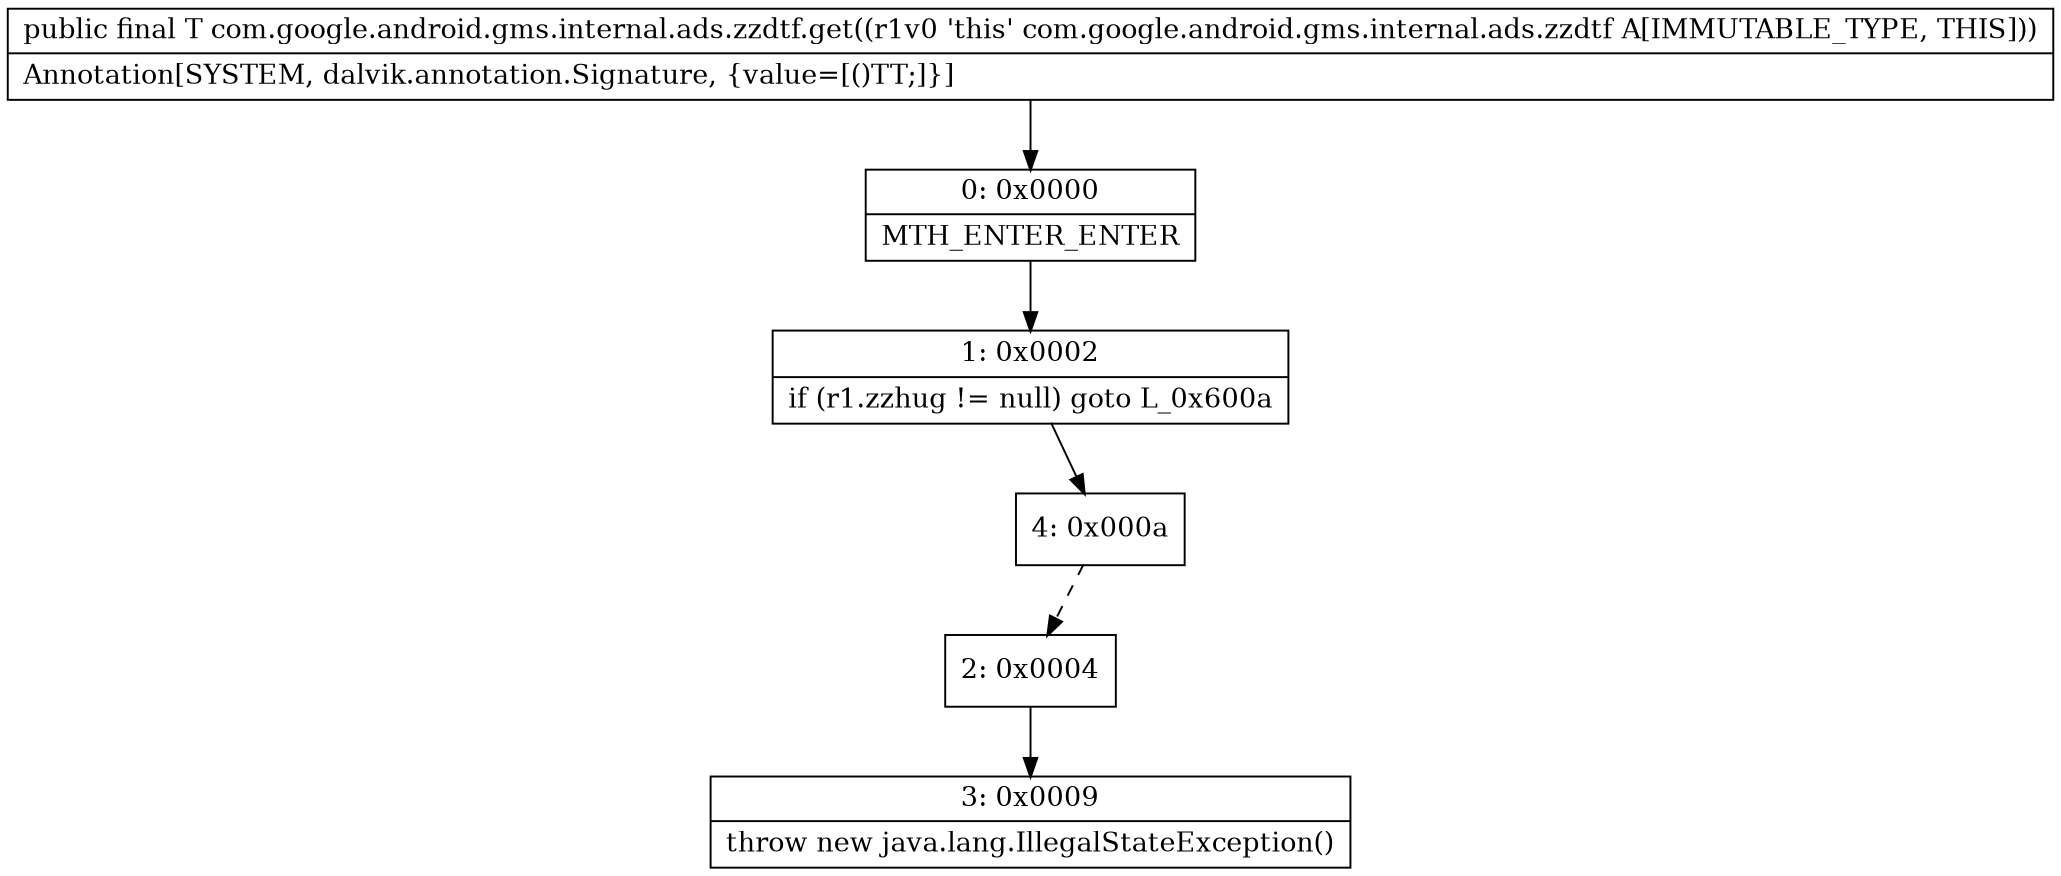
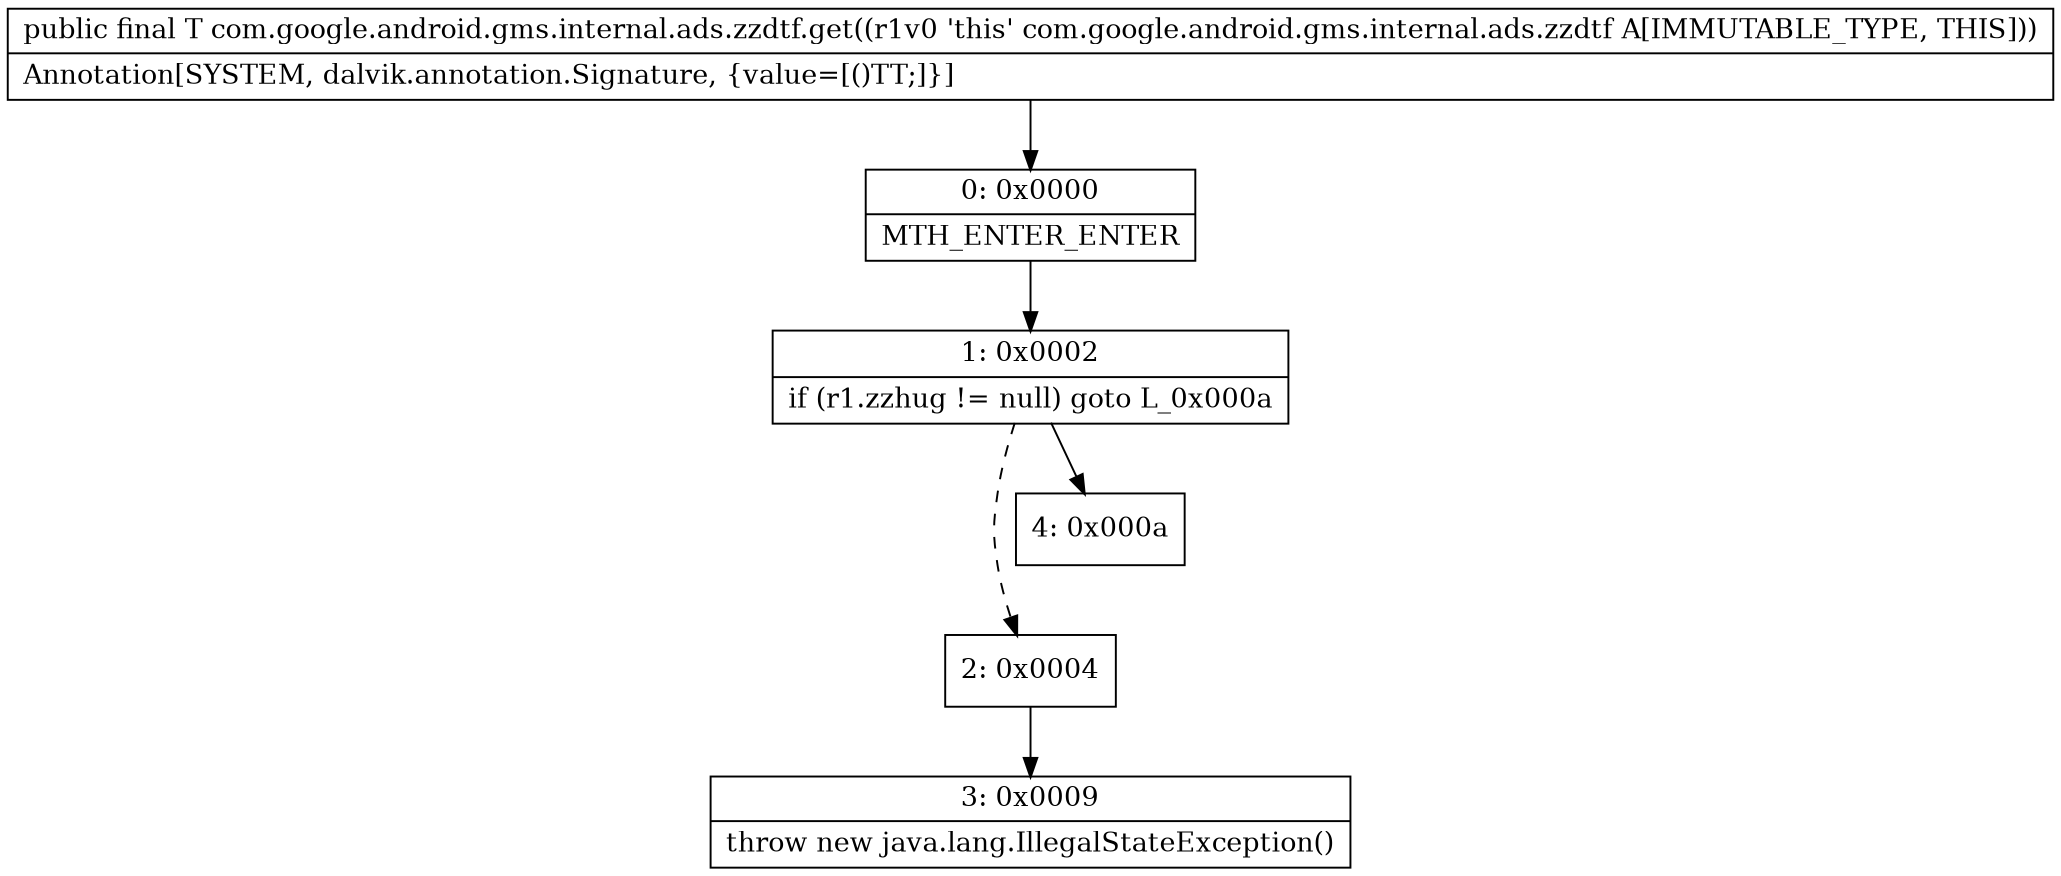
node "1: 0x0002": text "if (r1.zzhug != null) goto L_0x600a" -> "if (r1.zzhug != null) goto L_0x000a"
edge "4: 0x000a" -> "2: 0x0004": now "1: 0x0002" -> "2: 0x0004"
